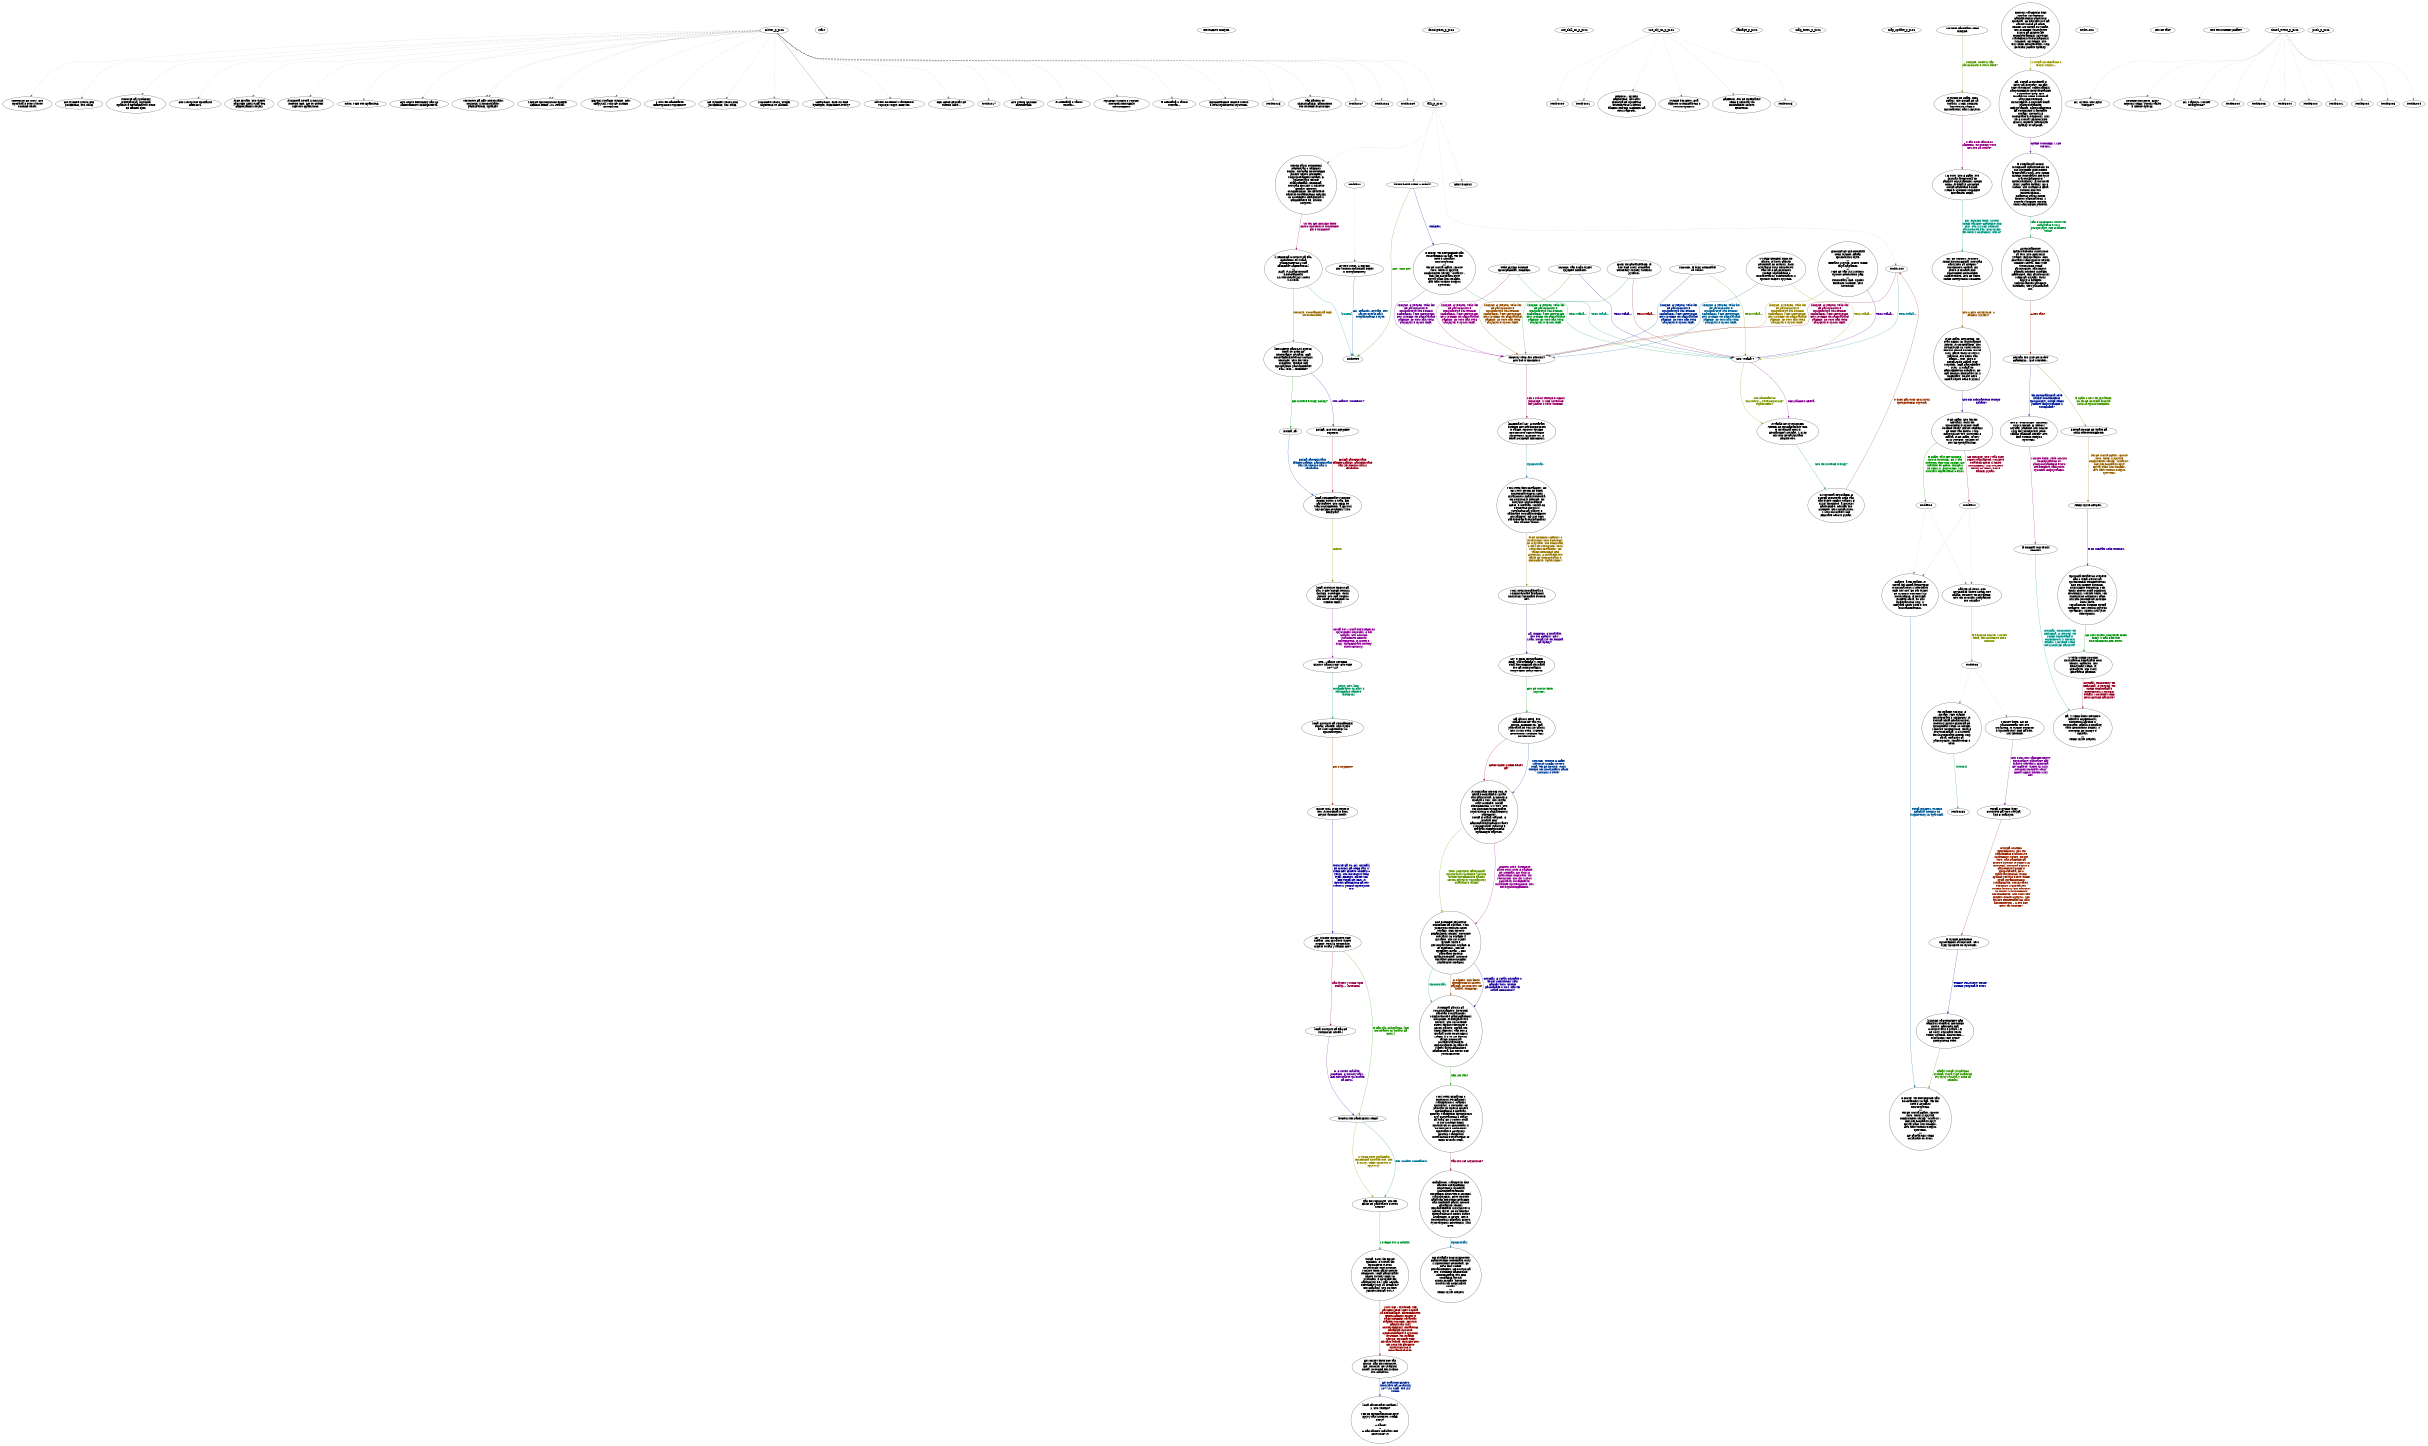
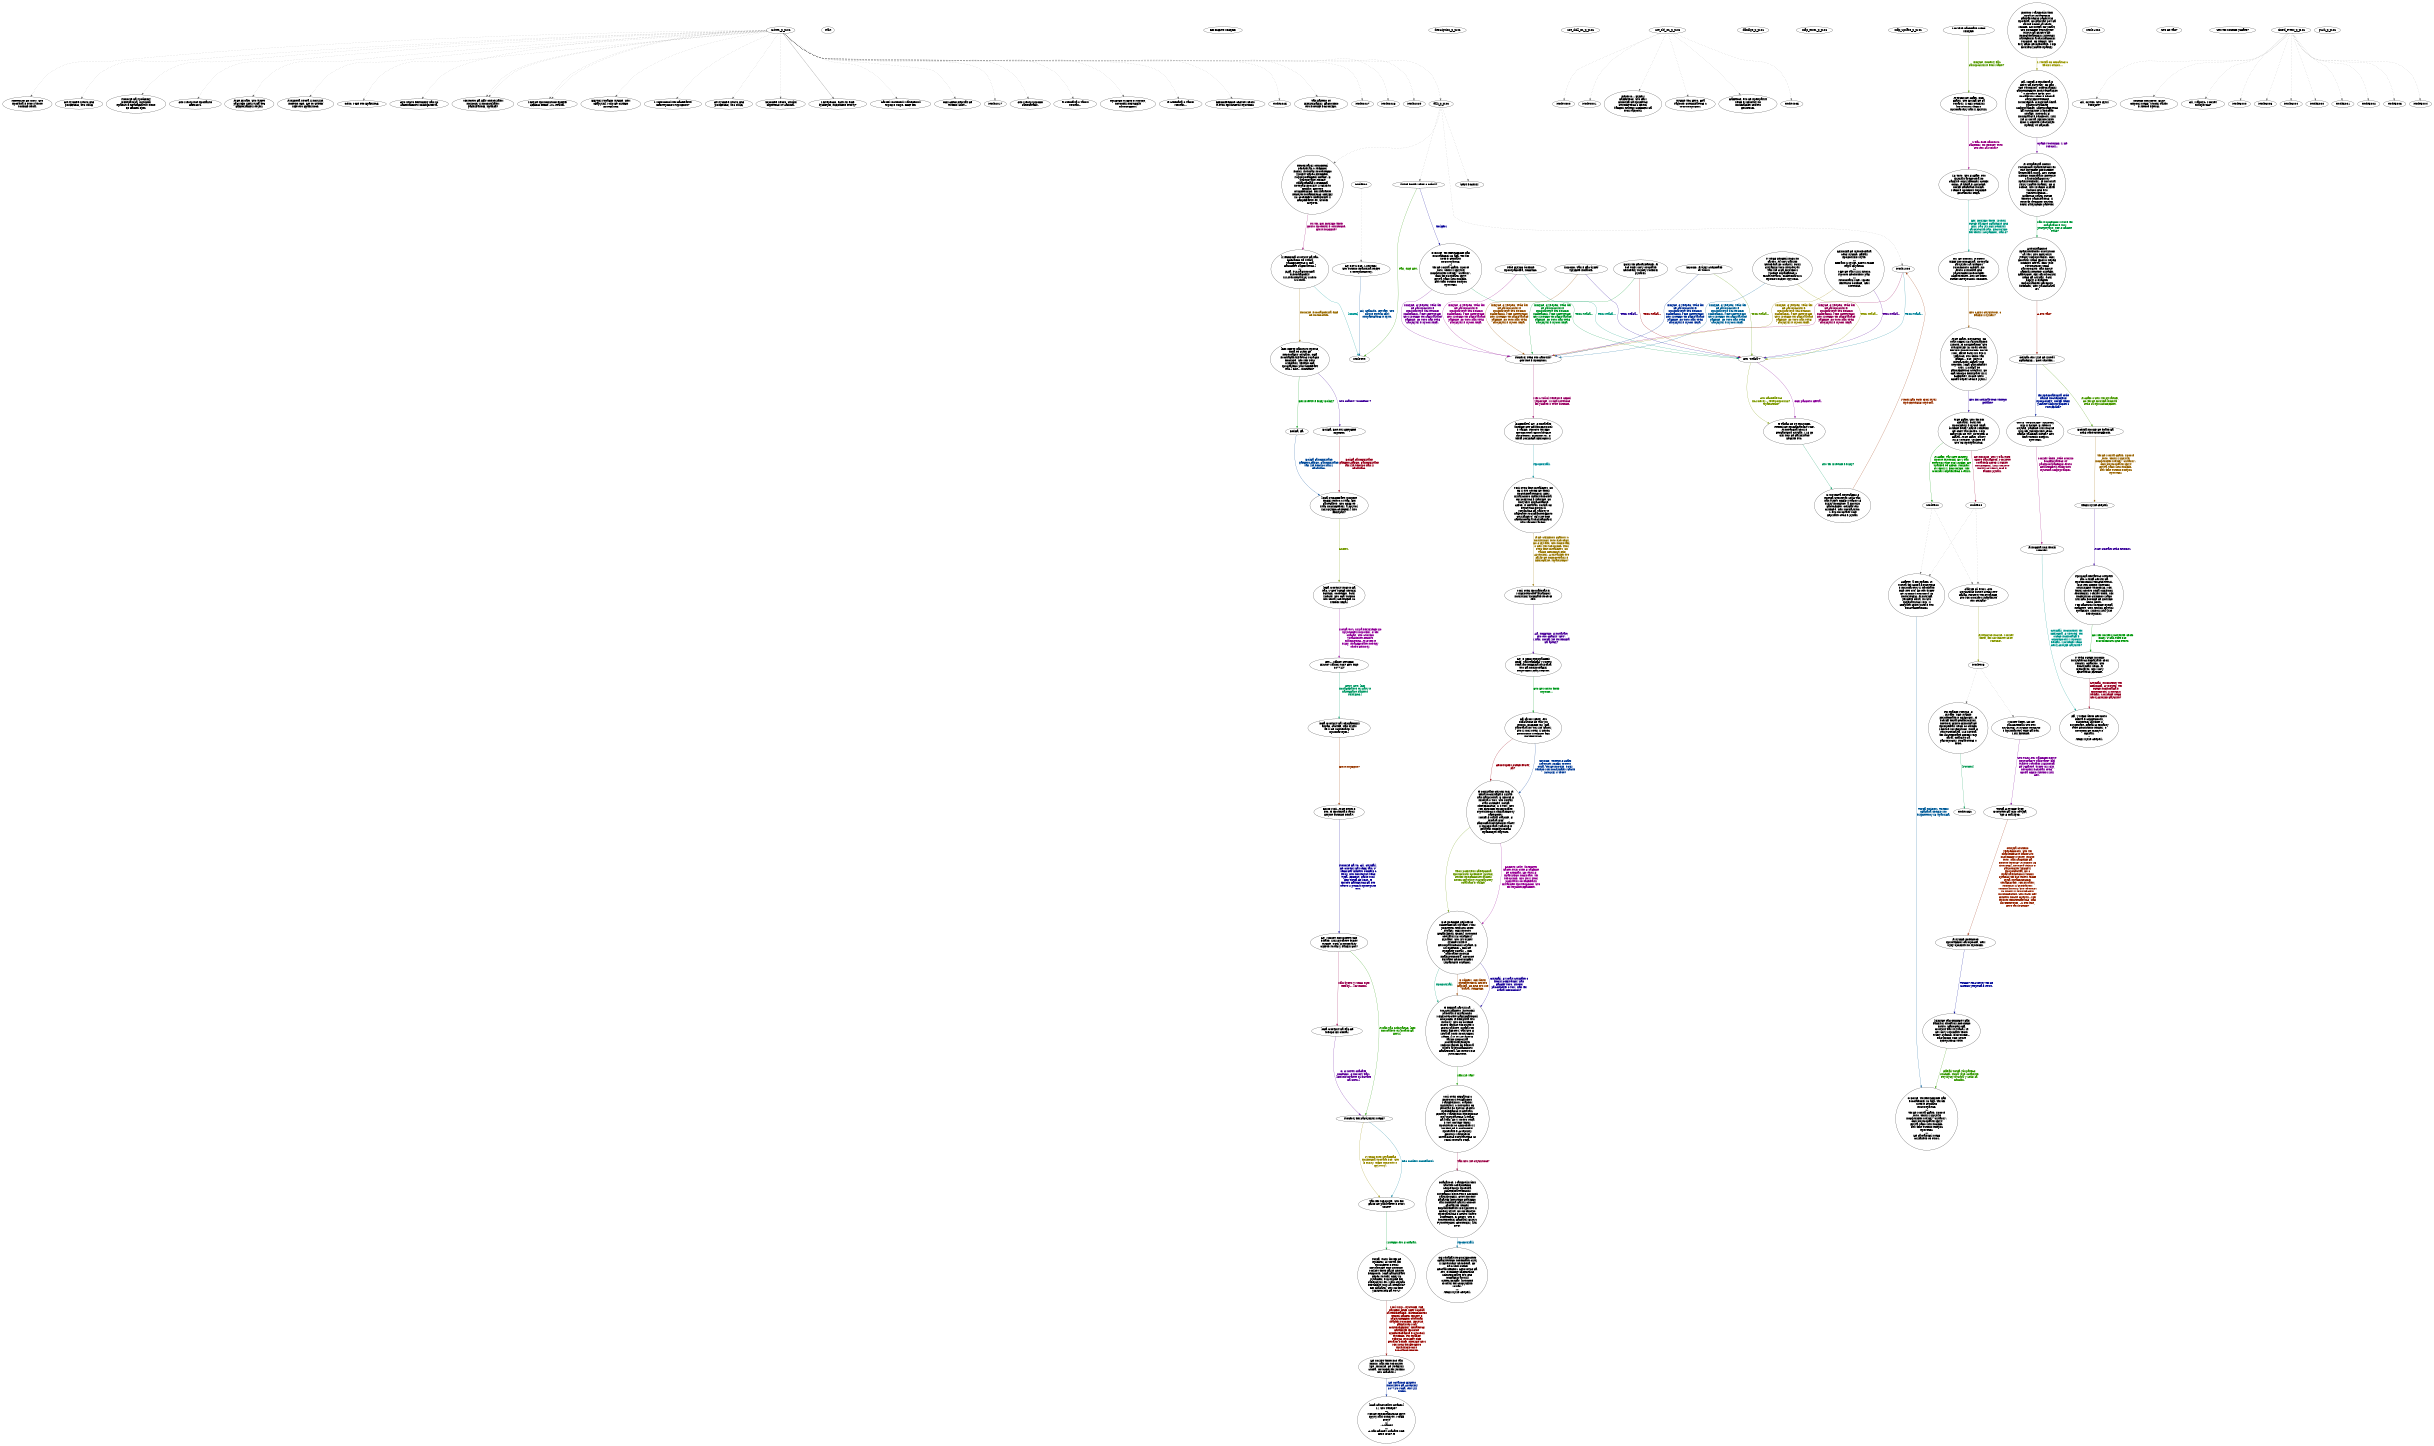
node "И это вы называете шахтерским городком?": label "И это вы называете шахтерским городком?" -> "И шпионкой вы называете шахтерским городком?"
edge "Готов взять меня с собой?" -> "Node999": label "Нет, еще нет." -> "Так, еще нет."
node "Тогда я лучше буду смотреть на того оттуда, где я окажусь.": label "Тогда я лучше буду смотреть на того оттуда, где я окажусь." -> "Тогда я лучше буду смотреть на мир оттуда, где я окажусь."
